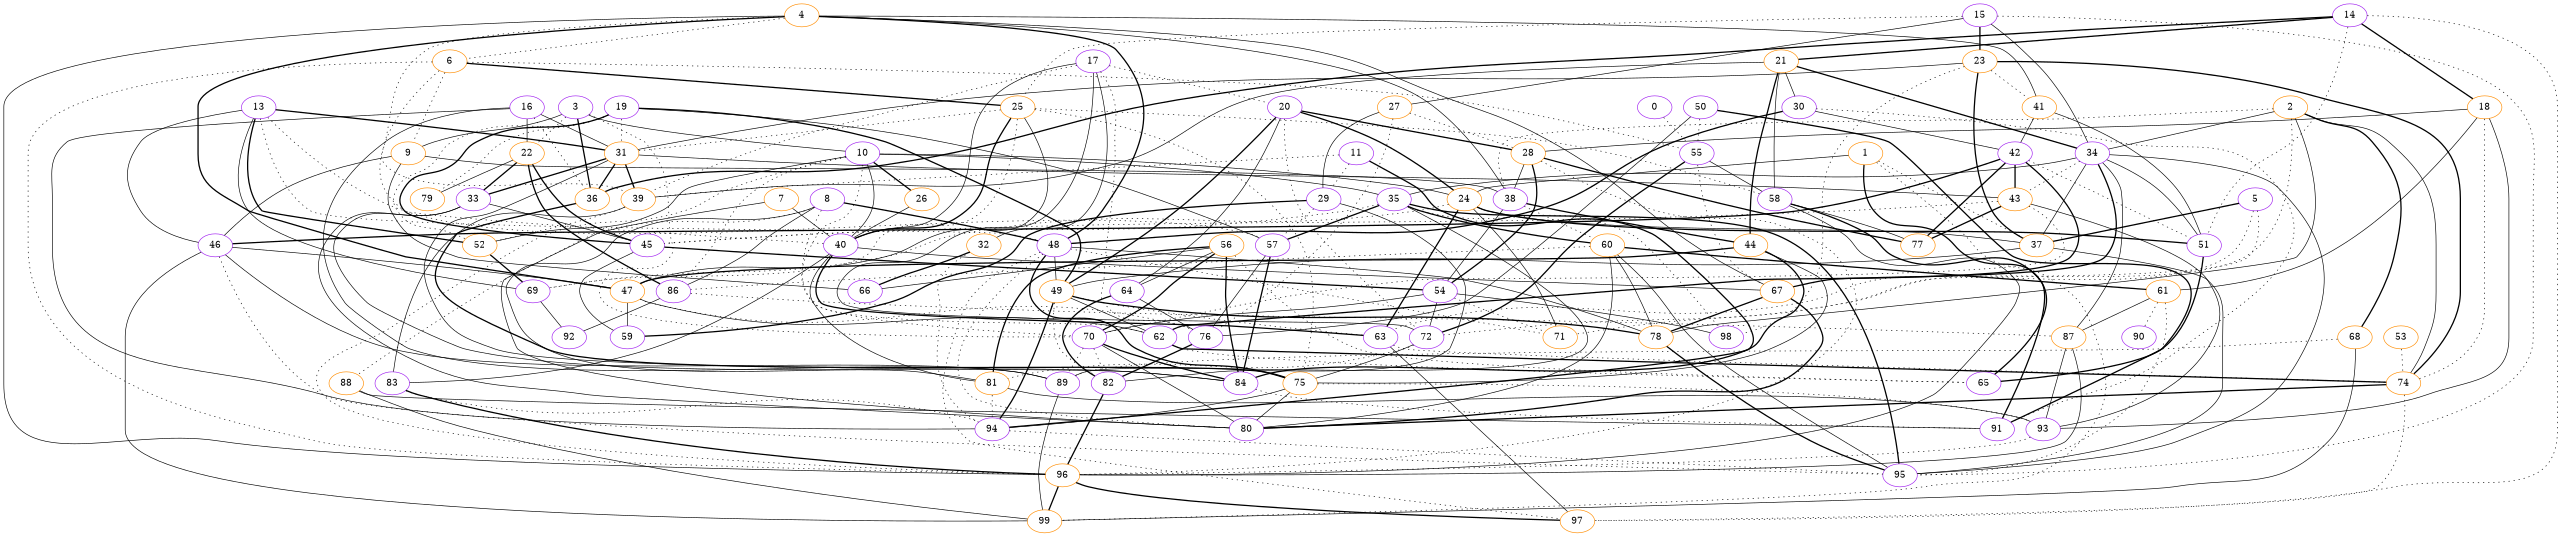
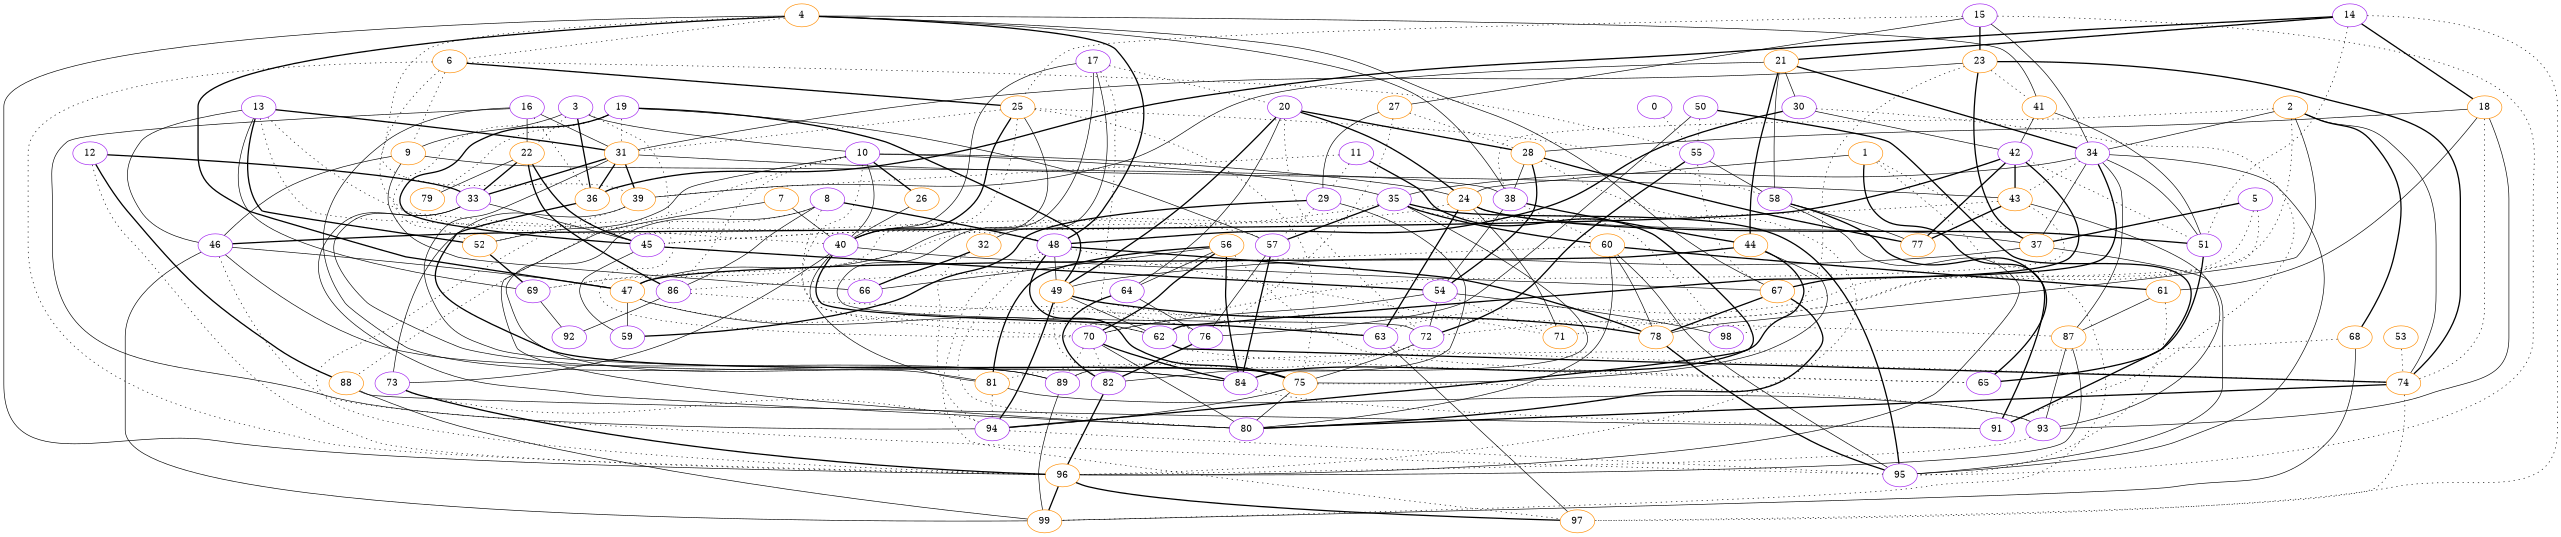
edge "17" -- "39": removed
node "12": added
edge "48" -- "78": style solid -> bold
node "90": removed
node "83": label "83" -> "73"
